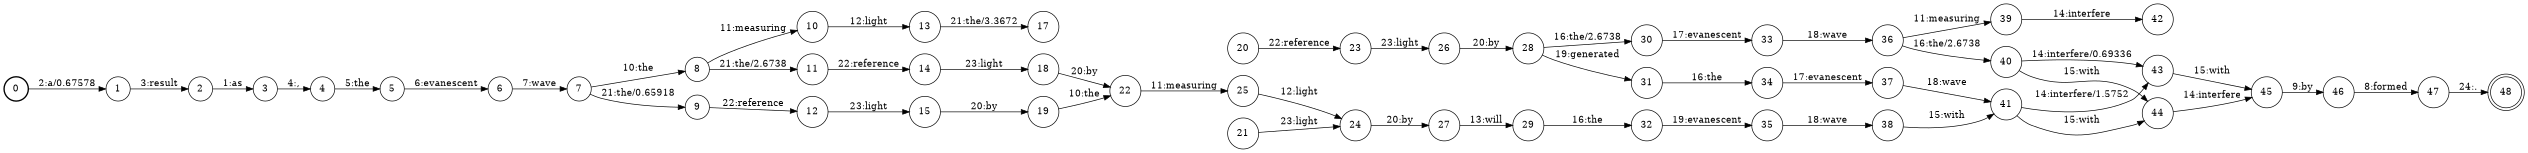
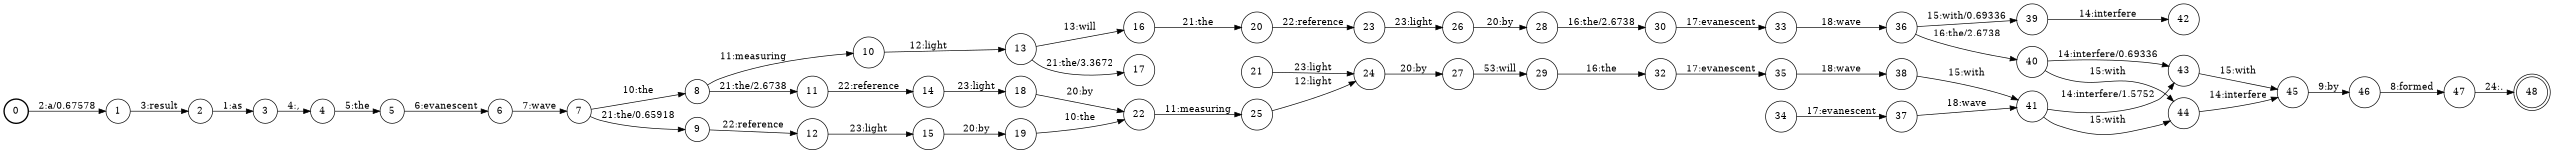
edge "36" -> "39": label "11:measuring" -> "15:with/0.69336"
node "16": added
node "31": removed
edge "27" -> "29": label "13:will" -> "53:will"
edge "32" -> "35": label "19:evanescent" -> "17:evanescent"
